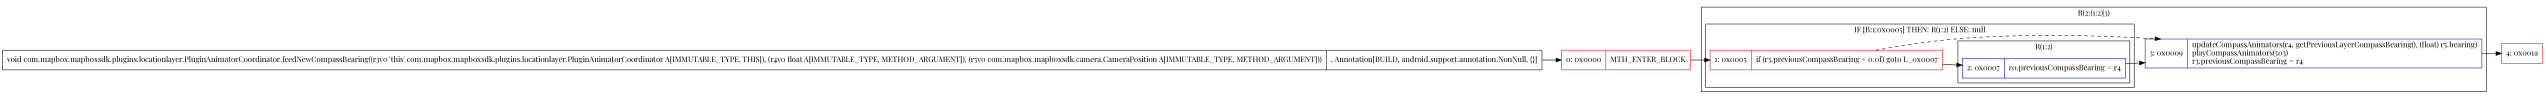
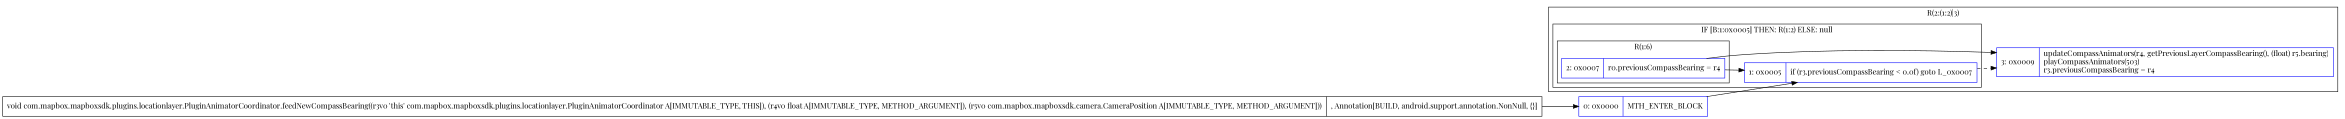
cluster "R(1:2)": label "R(1:2)" -> "R(1:6)"
node "4: 0x001a": removed
node "0: 0x0000": color red -> blue
node "1: 0x0005": color red -> blue
edge "1: 0x0005" -> "2: 0x0007": reversed
